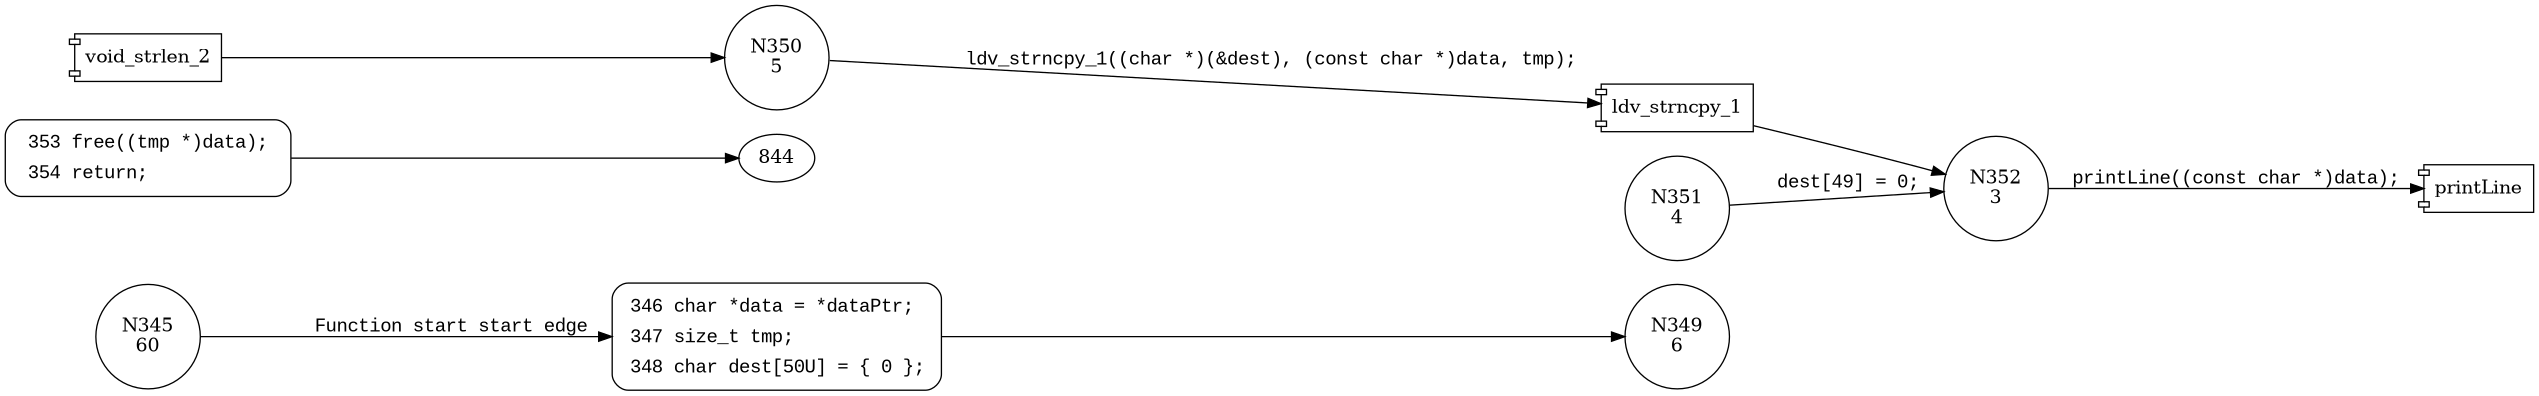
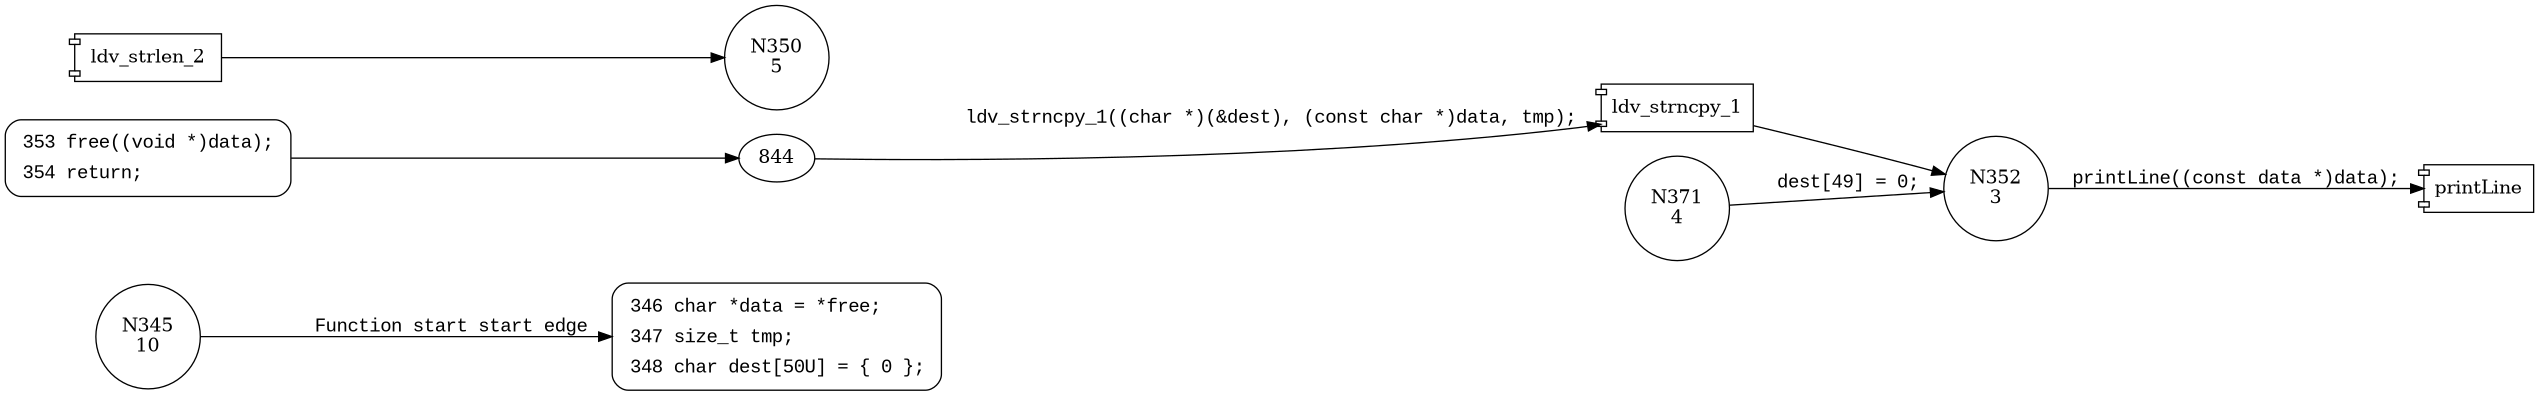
node "void_strlen_2": label "void_strlen_2" -> "ldv_strlen_2"
edge "N350 5" -> "ldv_strncpy_1": now "844" -> "ldv_strncpy_1"
node "353": text "free((tmp *)data);" -> "free((void *)data);"
edge "N352 3" -> "printLine": label "printLine((const char *)data);" -> "printLine((const data *)data);"
node "N351 4": label "N351 4" -> "N371 4"
node "346": text "char *data = *dataPtr;" -> "char *data = *free;"
node "N345 60": label "N345 60" -> "N345 10"
node "N349 6": removed
